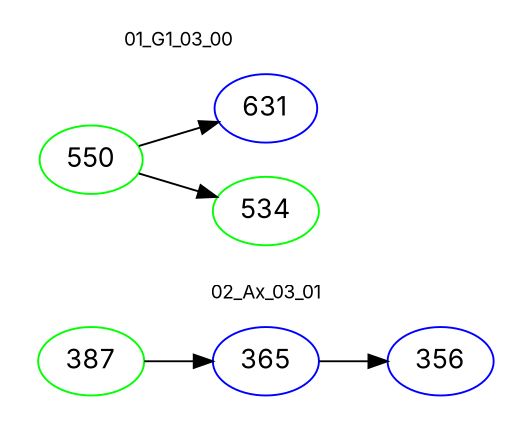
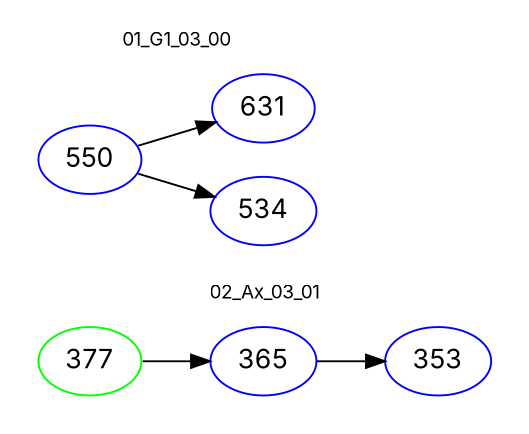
node "550": color green -> blue
node "534": color green -> blue
node "387": label "387" -> "377"
node "356": label "356" -> "353"
